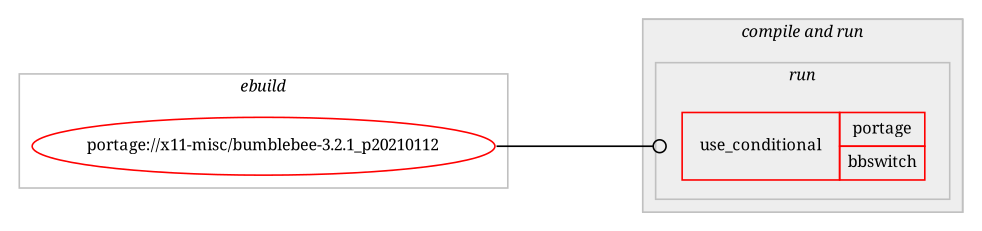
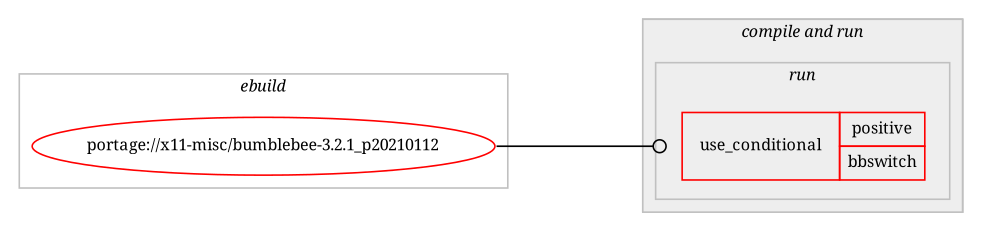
node "use_conditional": text "portage" -> "positive"
